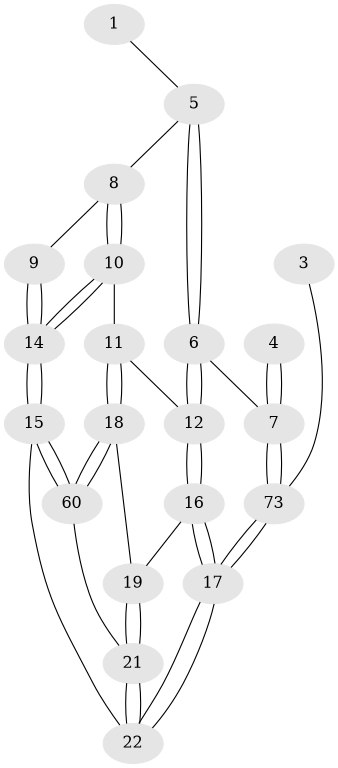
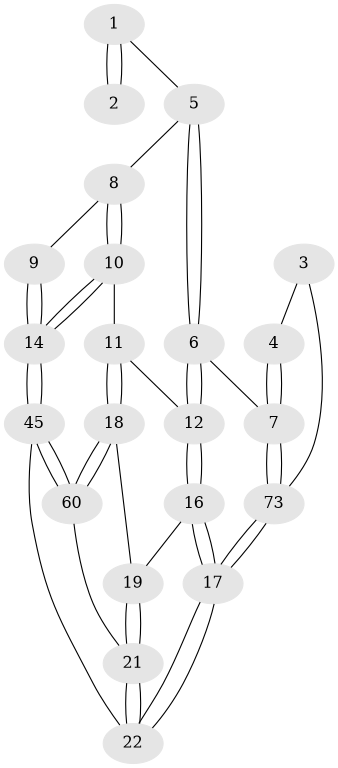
node "2": added
edge "3" -- "4": added
node "15": label "15" -> "45"
